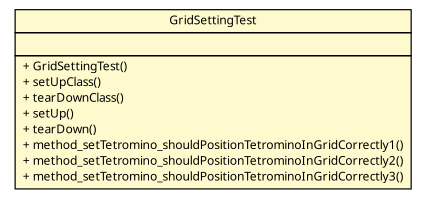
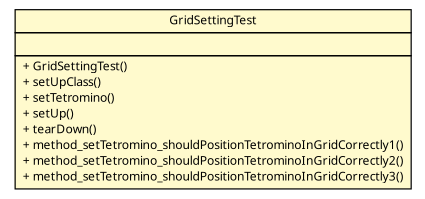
node "GridSettingTest": text "+ tearDownClass()" -> "+ setTetromino()"
